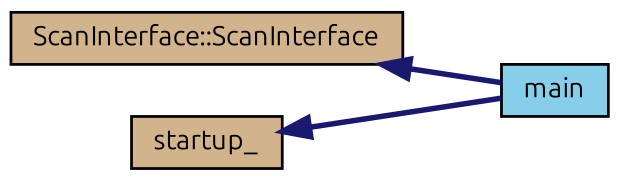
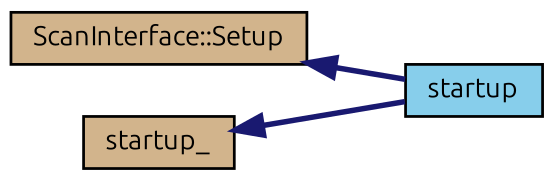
node "ScanInterface::ScanInterface": label "ScanInterface::ScanInterface" -> "ScanInterface::Setup"
node "main": label "main" -> "startup"
